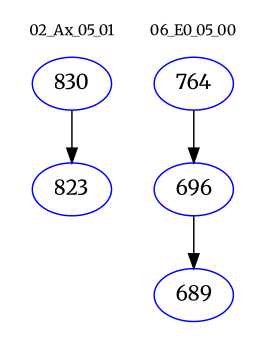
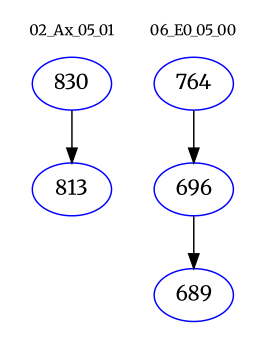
node "823": label "823" -> "813"
